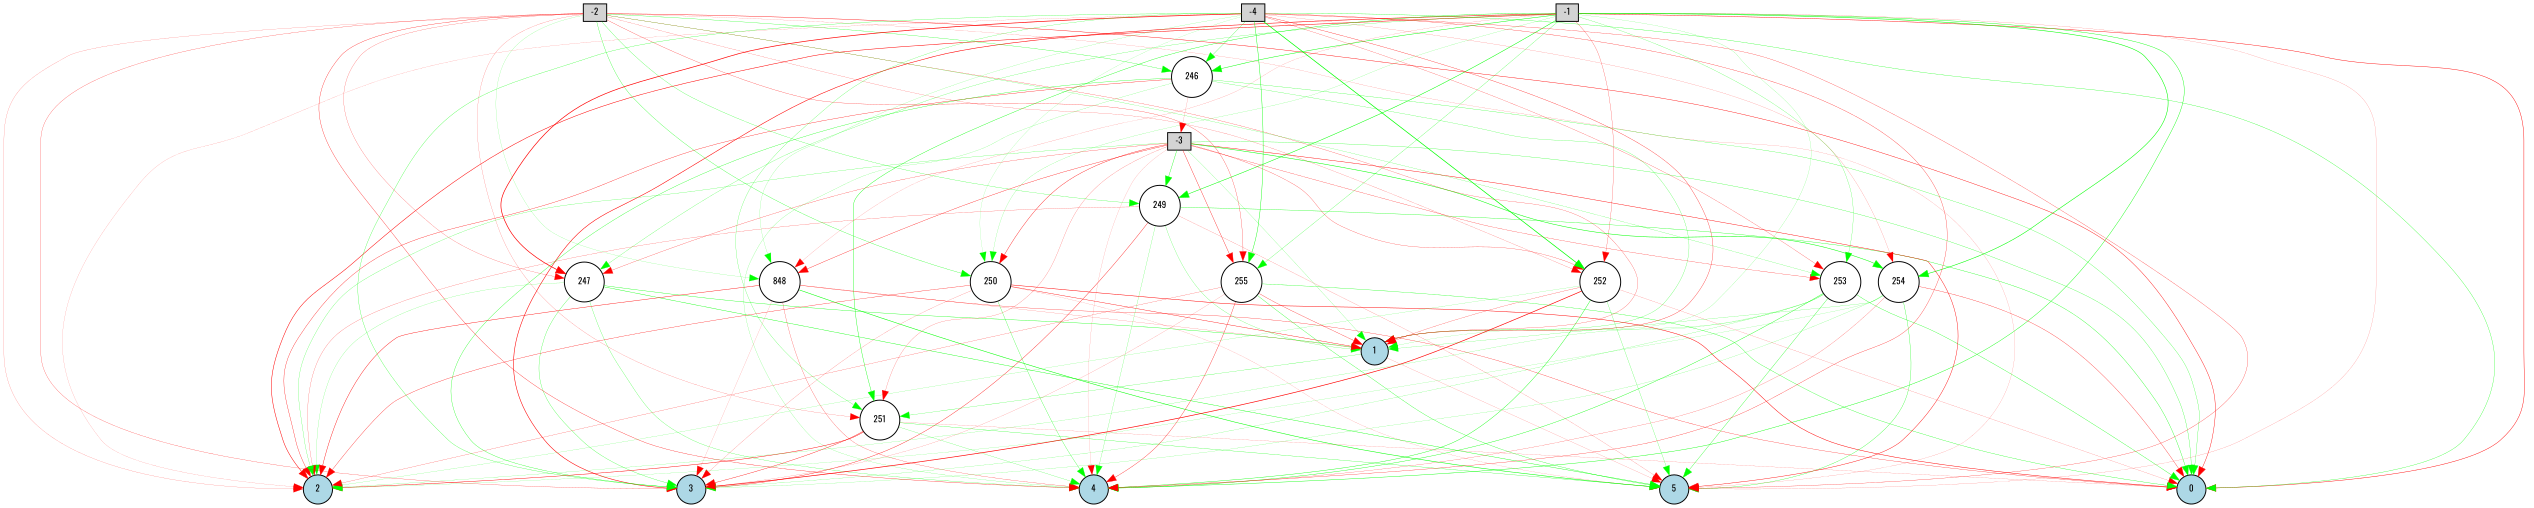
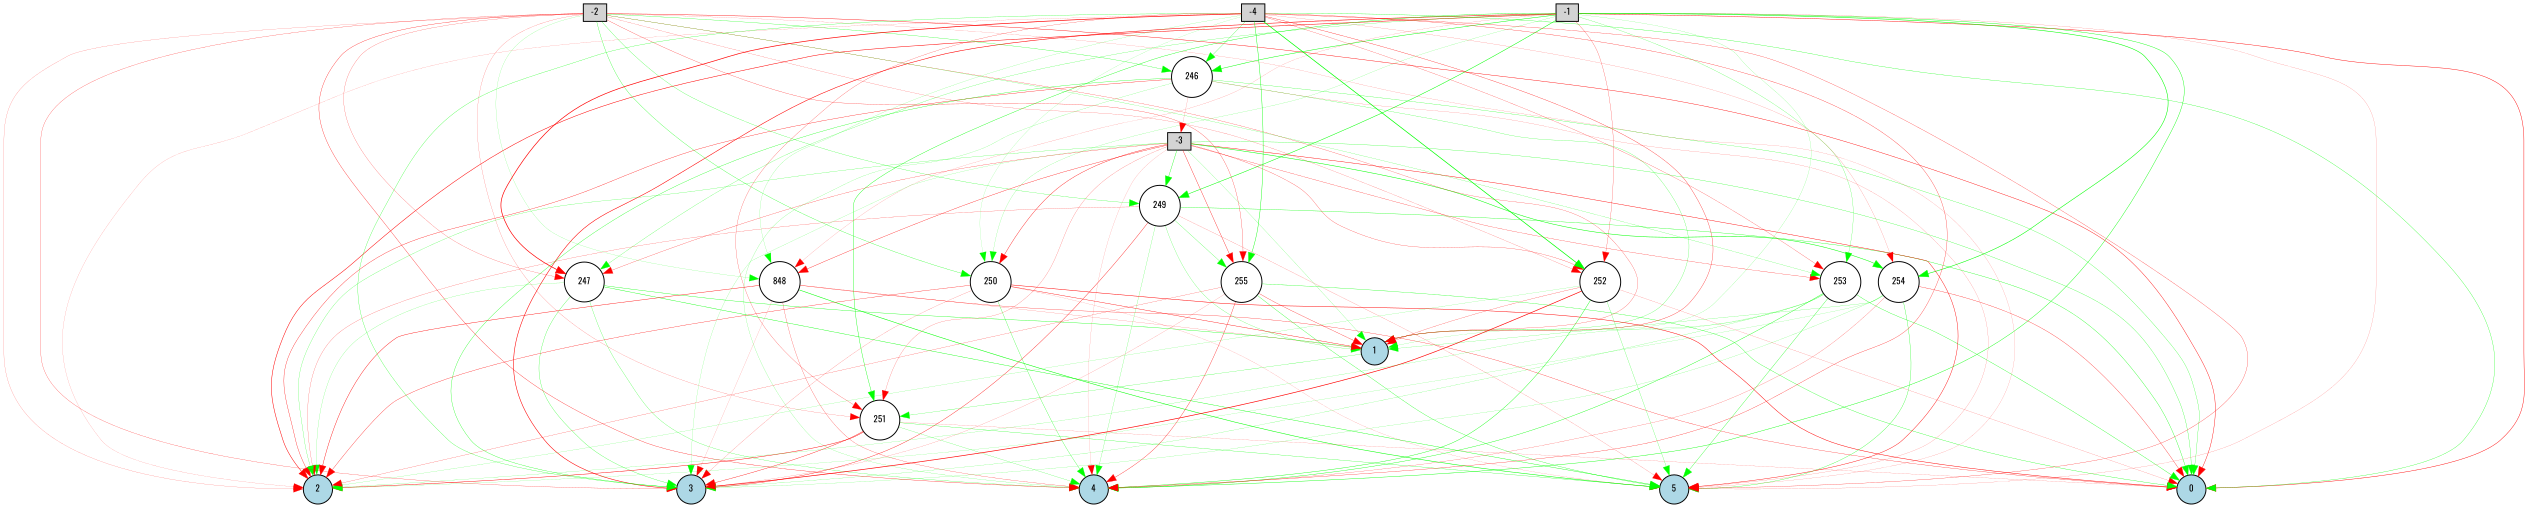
edge "-4" -> "251": color green -> red
edge "-1" -> "255": now "249" -> "255"
edge "-3" -> "3": added
edge "1" -> "5": now "246" -> "5"
